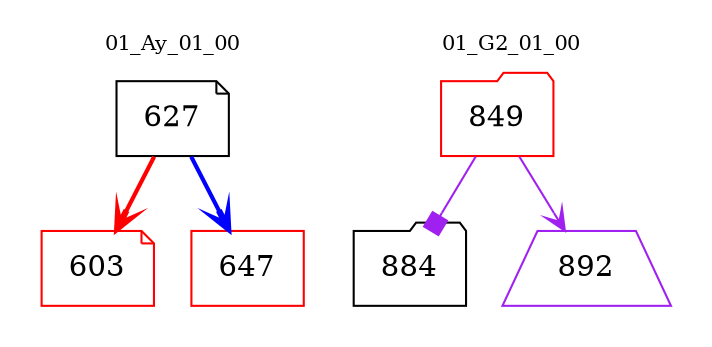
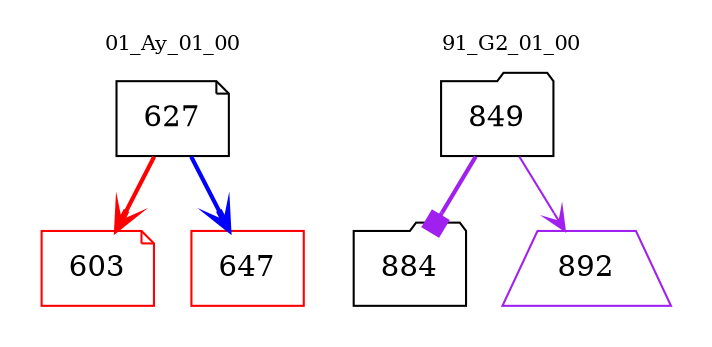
cluster "01_G2_01_00": label "01_G2_01_00" -> "91_G2_01_00"
node "849": color red -> black
edge "849" -> "884": style solid -> bold
